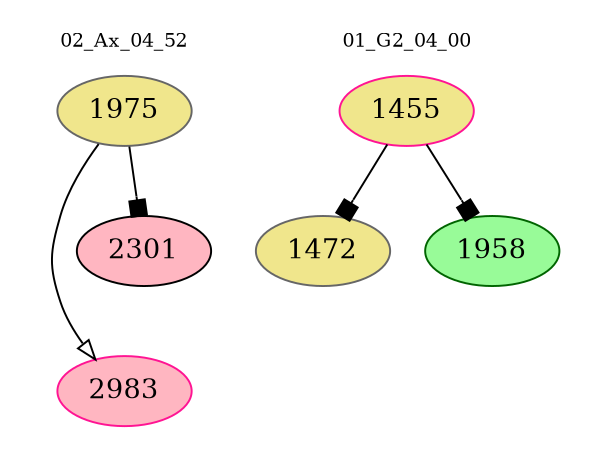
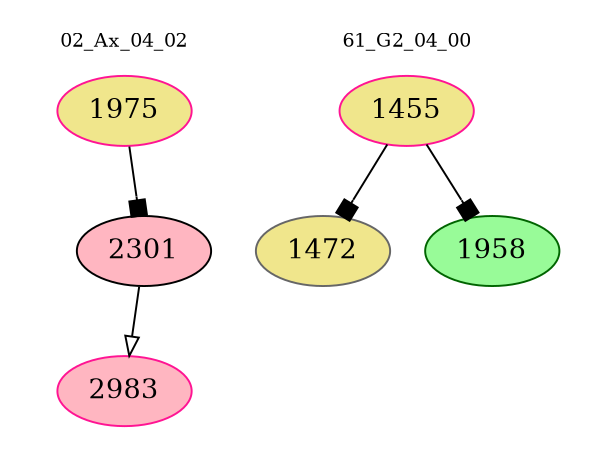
cluster "02_Ax_04_52": label "02_Ax_04_52" -> "02_Ax_04_02"
cluster "01_G2_04_00": label "01_G2_04_00" -> "61_G2_04_00"
node "1975": color gray40 -> deeppink
edge "1975" -> "2983": now "2301" -> "2983"
